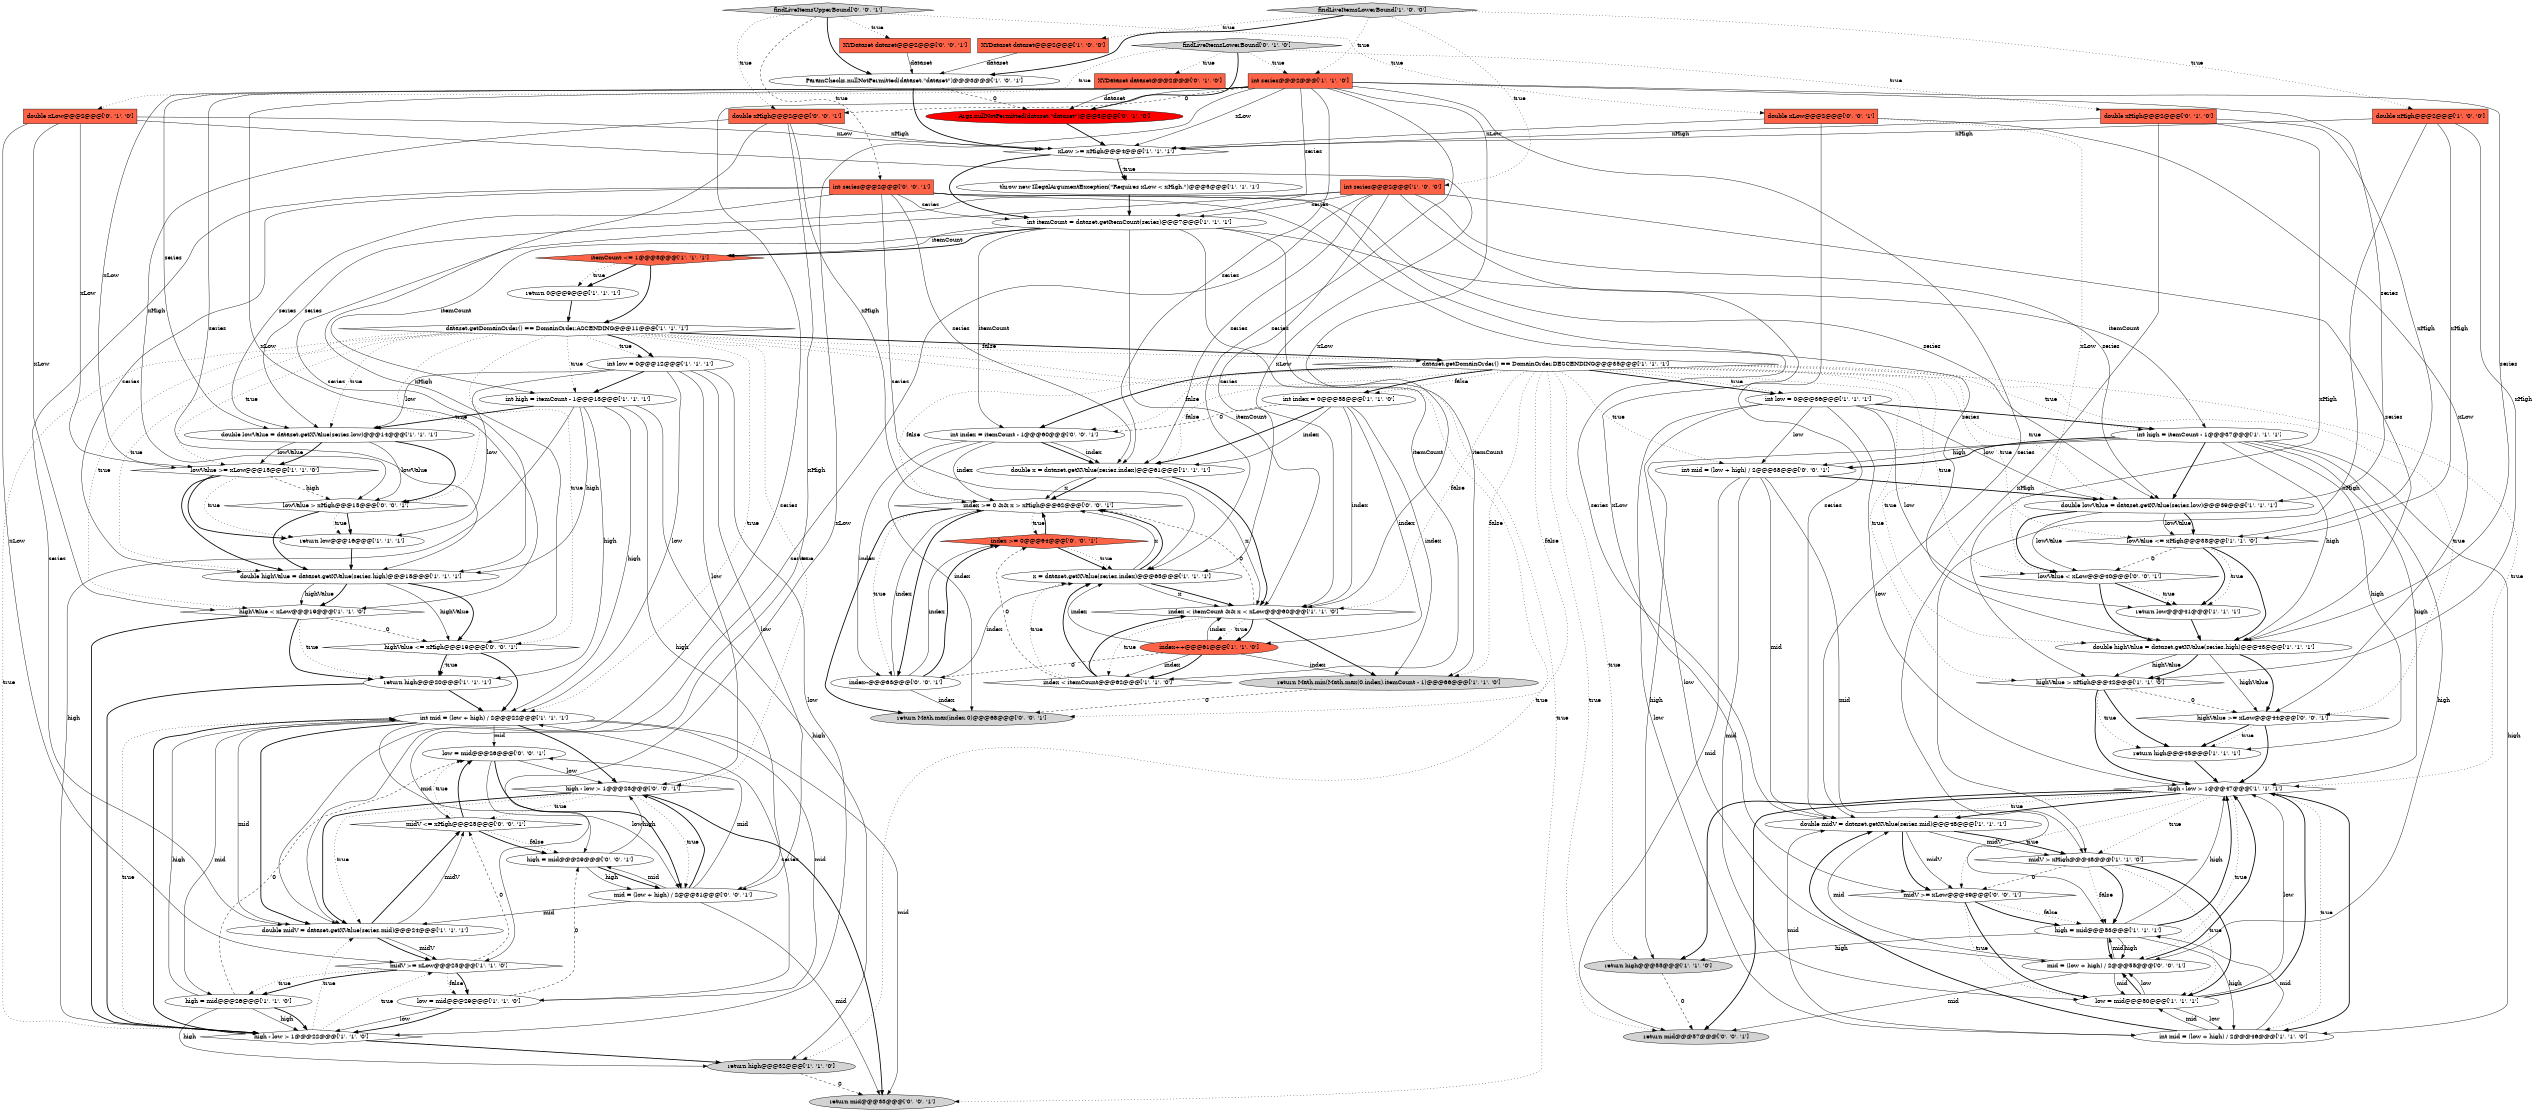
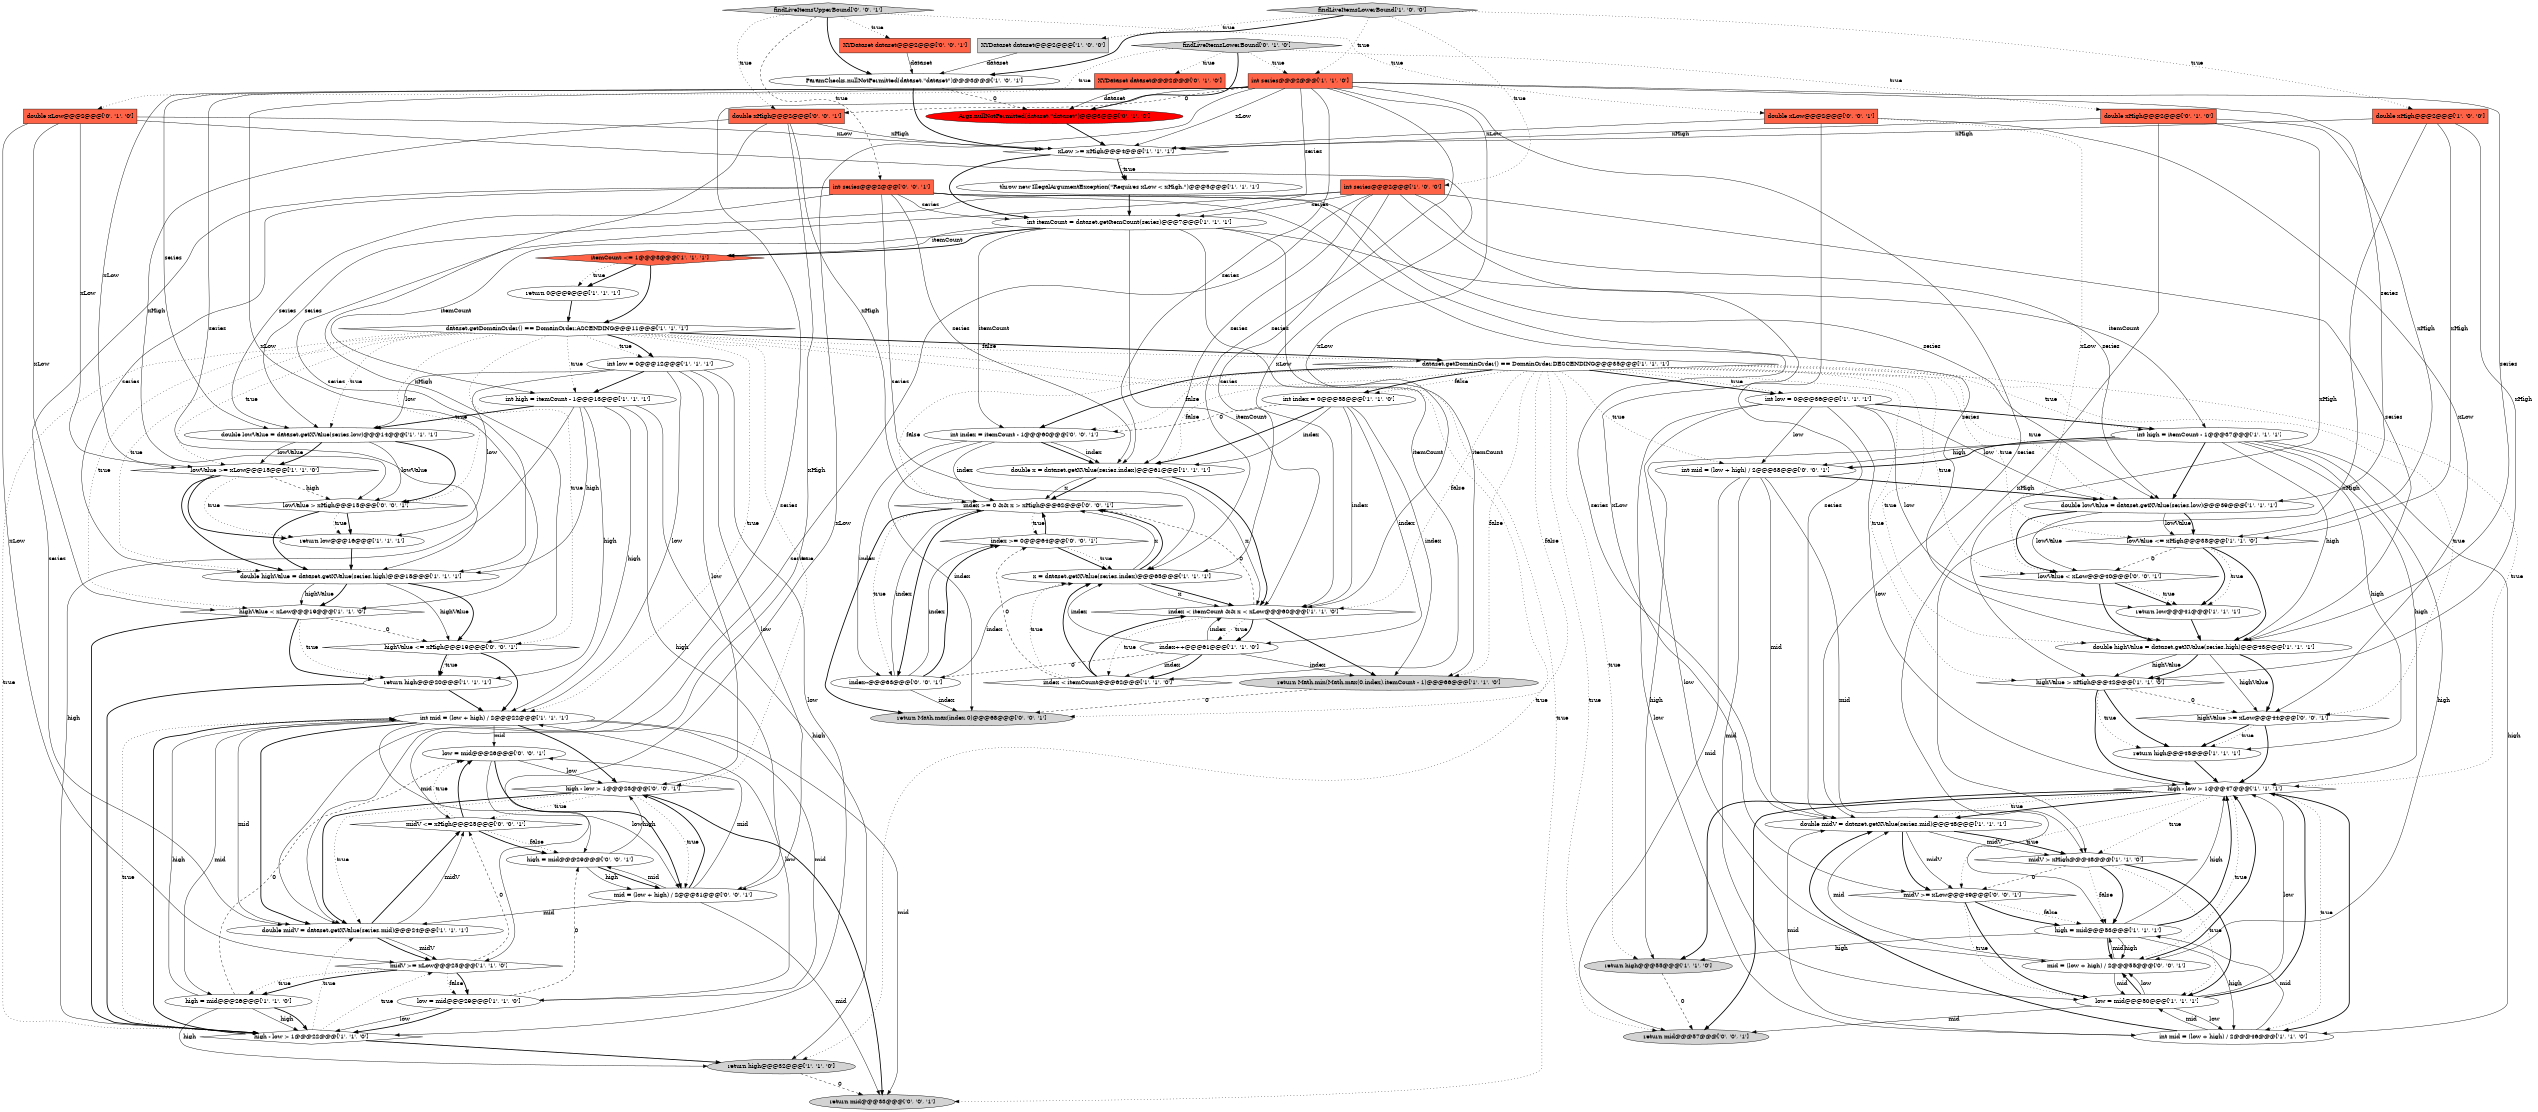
node "XYDataset dataset@@@2@@@['1', '0', '0']": fillcolor tomato -> lightgray
node "index >= 0@@@64@@@['0', '0', '1']": fillcolor tomato -> white
node "index++@@@61@@@['1', '1', '0']": fillcolor tomato -> white
edge "low = mid@@@29@@@['1', '1', '0']" -> "int mid = (low + high) / 2@@@22@@@['1', '1', '1']": label "series" -> "low"
edge "mid = (low + high) / 2@@@55@@@['0', '0', '1']" -> "return mid@@@57@@@['0', '0', '1']": now "low = mid@@@50@@@['1', '1', '1']" -> "return mid@@@57@@@['0', '0', '1']"
